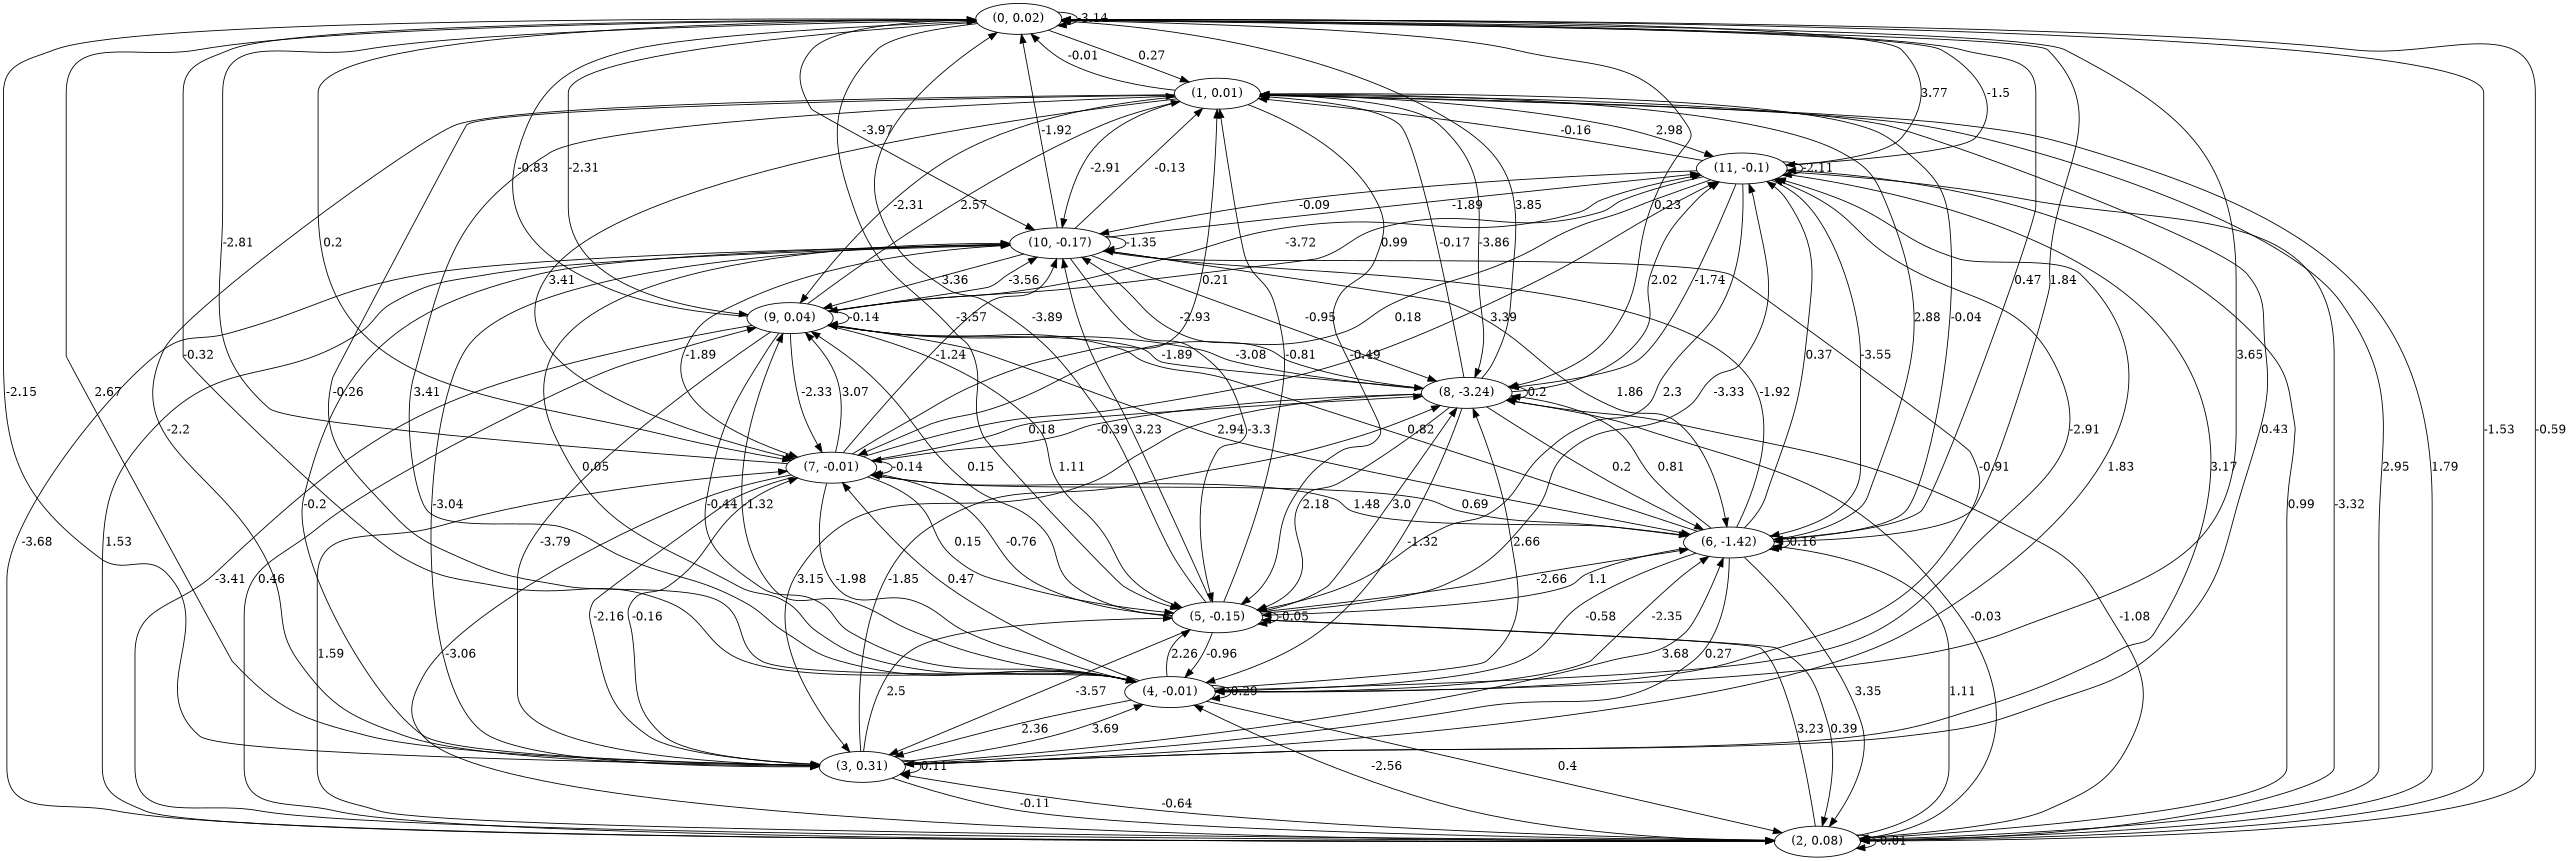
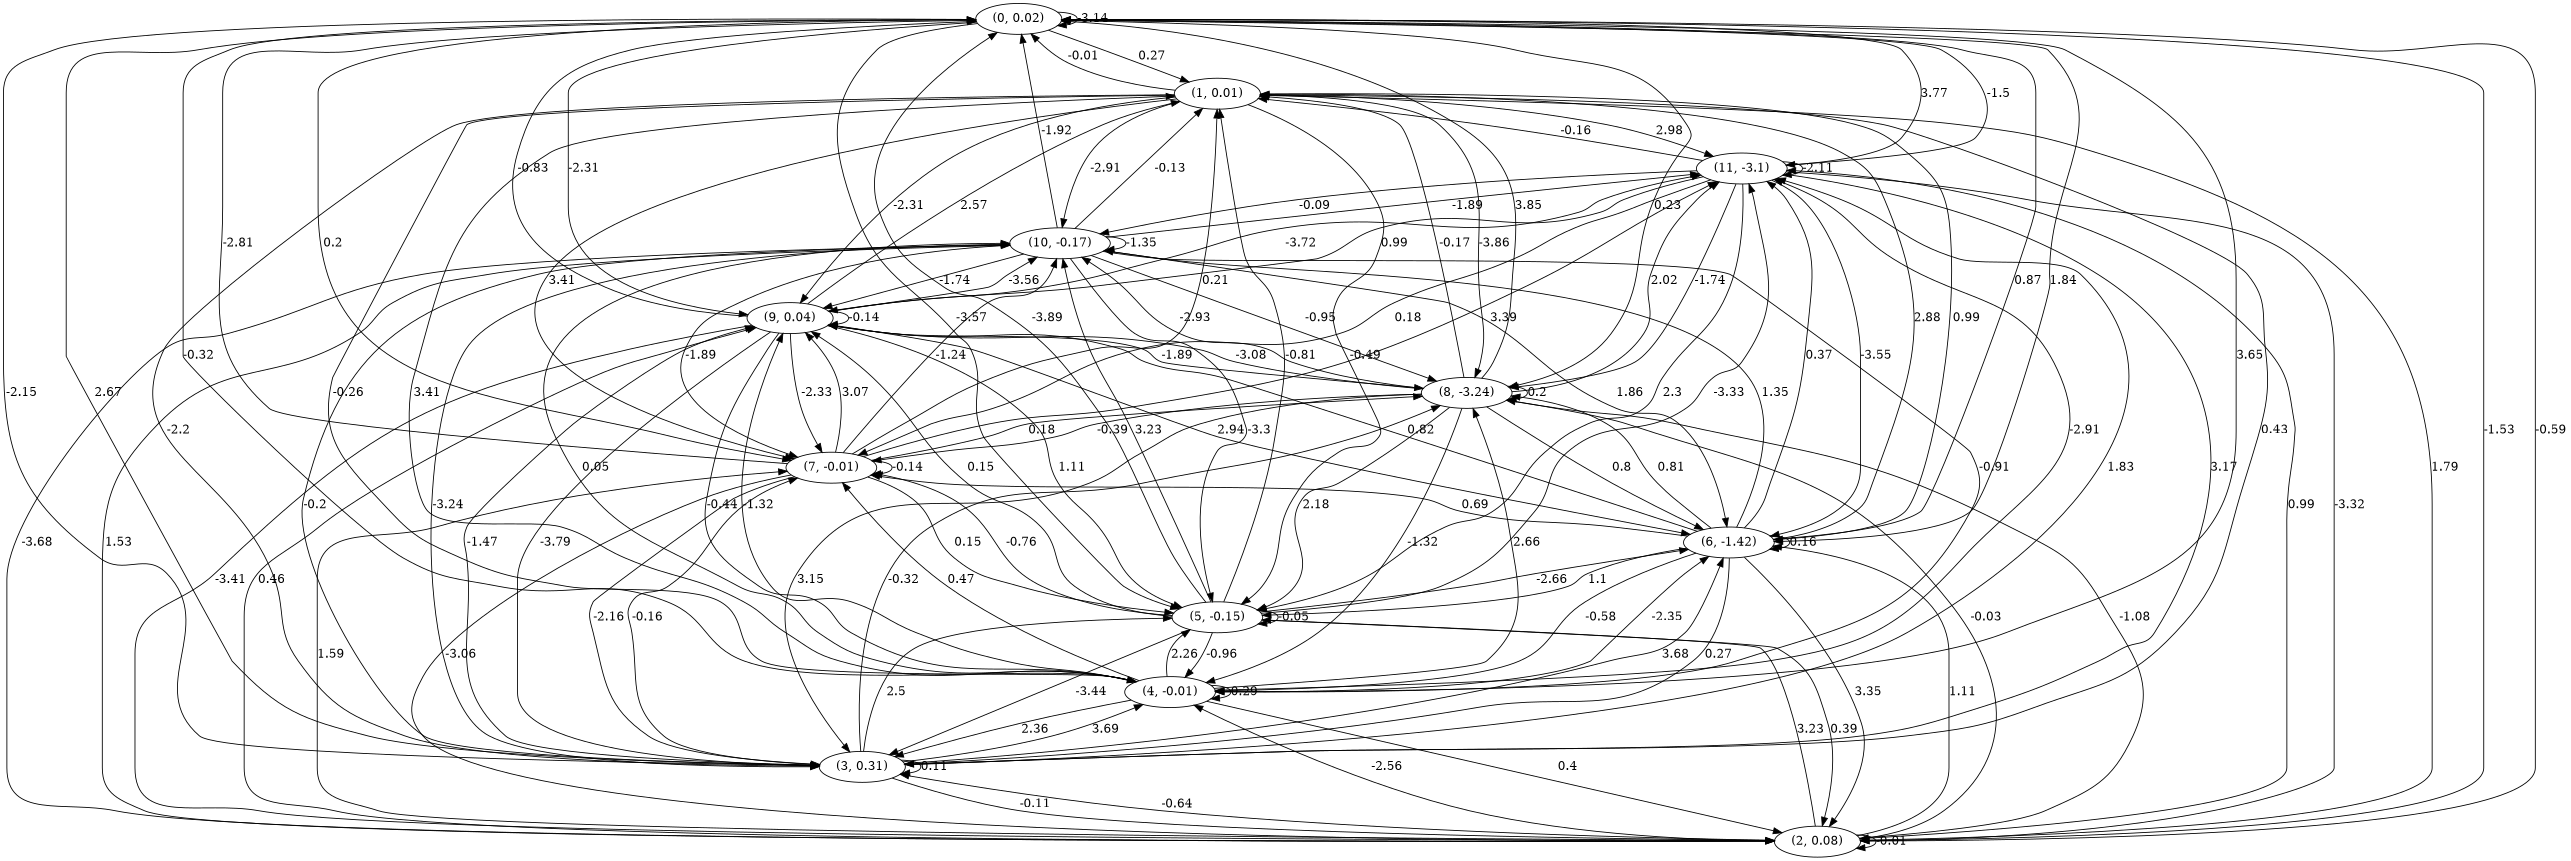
edge "(0, 0.02)" -> "(10, -0.17)": removed, label "-3.97"
node "(11, -0.1)": label "(11, -0.1)" -> "(11, -3.1)"
edge "(10, -0.17)" -> "(9, 0.04)": label "3.36" -> "-1.74"
edge "(6, -1.42)" -> "(0, 0.02)": label "0.47" -> "0.87"
edge "(1, 0.01)" -> "(2, 0.08)": removed, label "2.95"
edge "(1, 0.01)" -> "(6, -1.42)": label "-0.04" -> "0.99"
edge "(6, -1.42)" -> "(10, -0.17)": label "-1.92" -> "1.35"
edge "(8, -3.24)" -> "(6, -1.42)": label "0.2" -> "0.8"
edge "(7, -0.01)" -> "(6, -1.42)": removed, label "1.48"
edge "(10, -0.17)" -> "(3, 0.31)": label "-3.04" -> "-3.24"
edge "(5, -0.15)" -> "(8, -3.24)": removed, label "3.0"
edge "(3, 0.31)" -> "(8, -3.24)": label "-1.85" -> "-0.32"
edge "(7, -0.01)" -> "(4, -0.01)": removed, label "-1.98"
edge "(3, 0.31)" -> "(9, 0.04)": added, label "-1.47"
edge "(5, -0.15)" -> "(3, 0.31)": label "-3.57" -> "-3.44"
